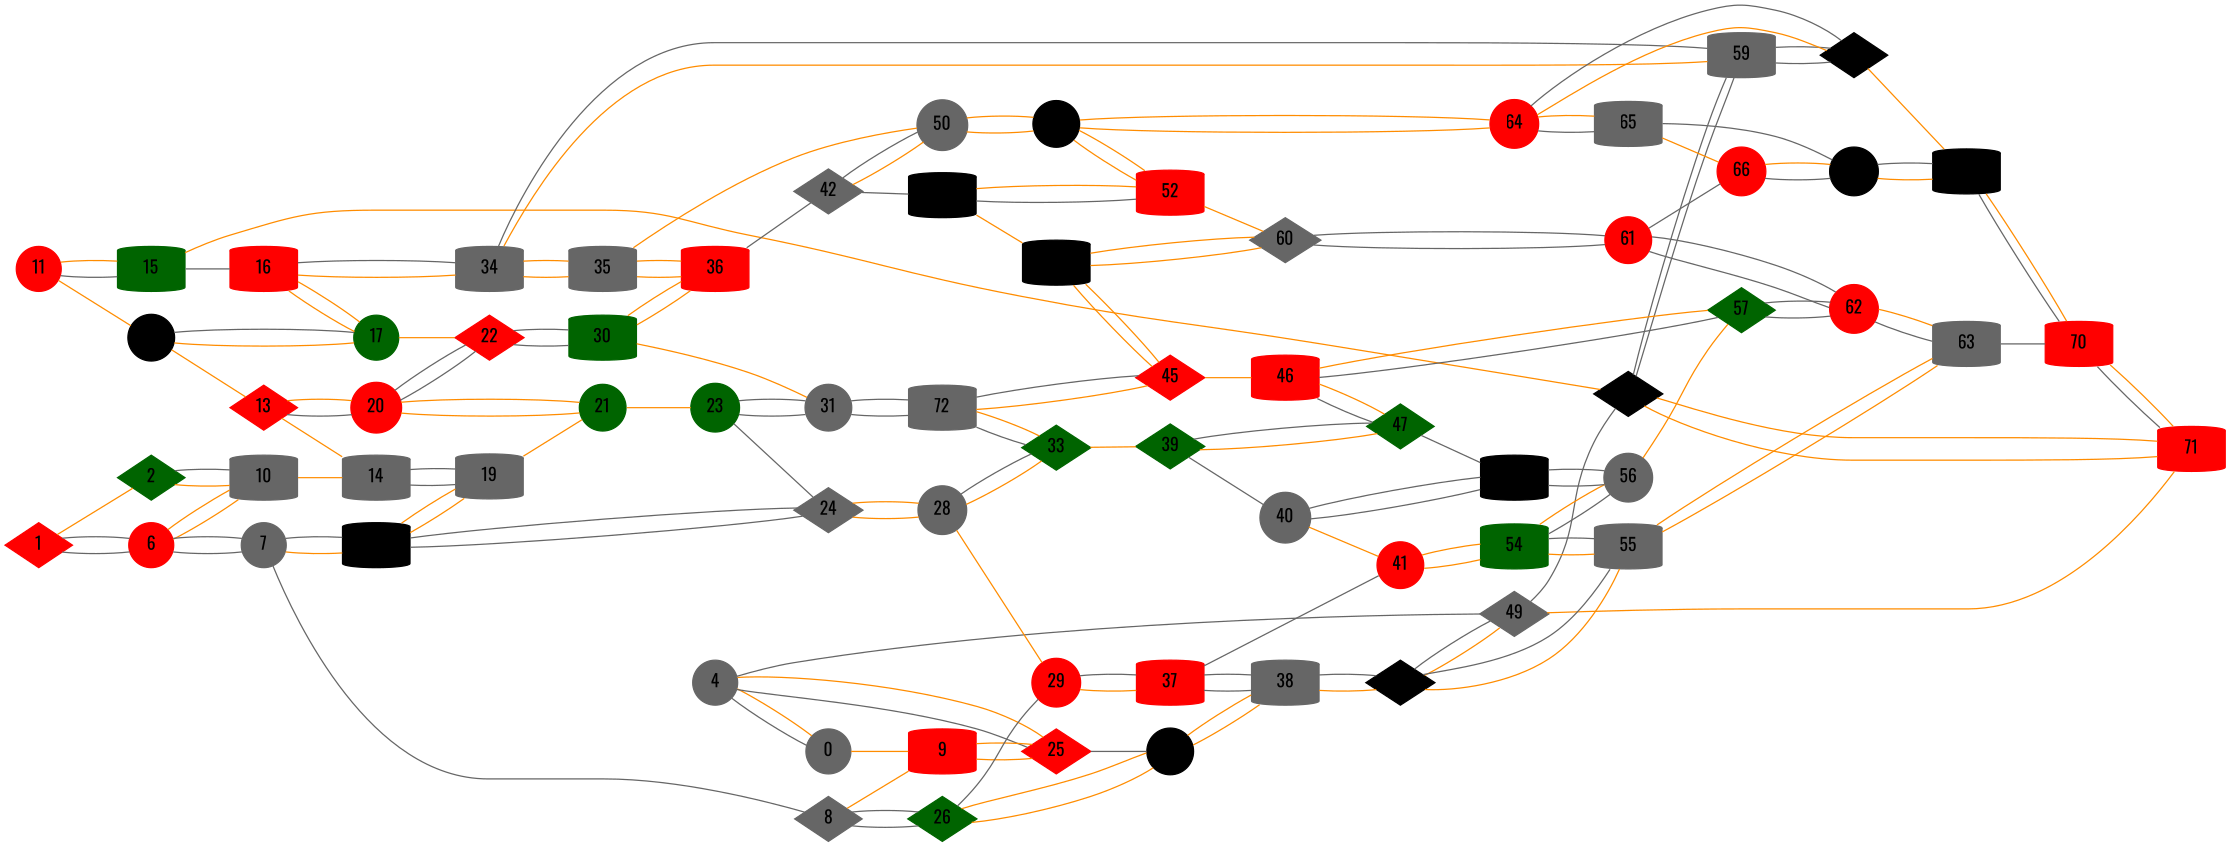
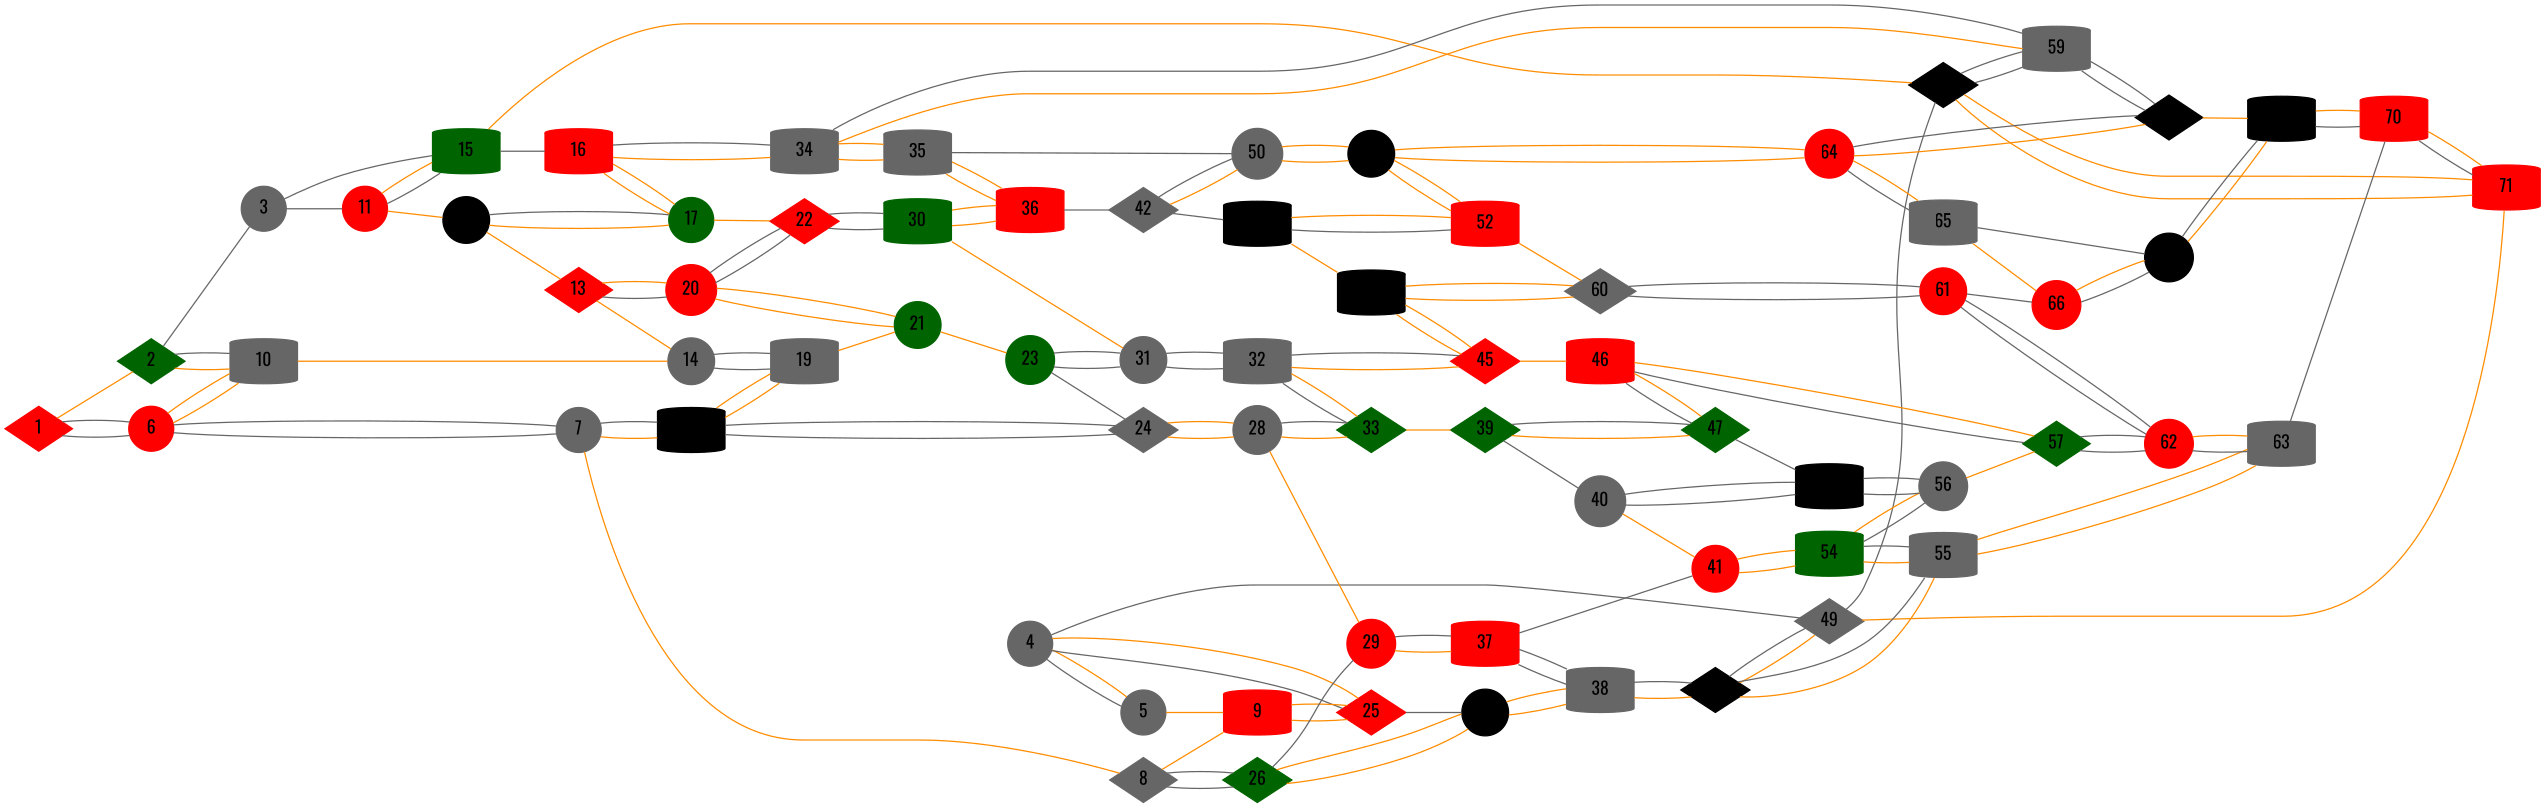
edge "50" -- "35": color darkorange -> gray40
node "3": added
node "72": label "72" -> "32"
node "14": shape cylinder -> circle
node "0": label "0" -> "5"
edge "7" -- "8": color gray40 -> darkorange
